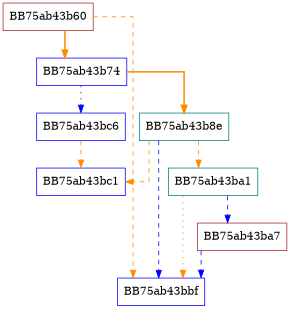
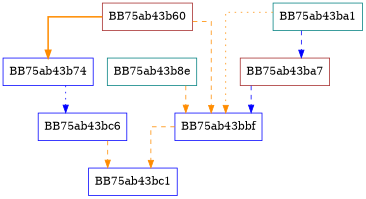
edge "BB75ab43b74" -> "BB75ab43b8e": removed
edge "BB75ab43b8e" -> "BB75ab43ba1": removed
edge "BB75ab43b8e" -> "BB75ab43bc1": now "BB75ab43bbf" -> "BB75ab43bc1"
edge "BB75ab43b8e" -> "BB75ab43bbf": color blue -> darkorange
